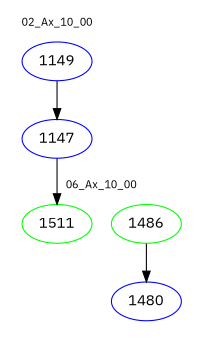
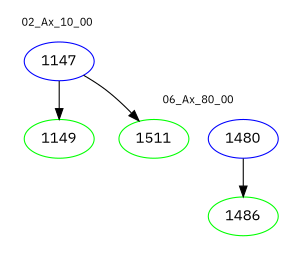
node "1149": color blue -> green
edge "1149" -> "1147": reversed
cluster "06_Ax_10_00": label "06_Ax_10_00" -> "06_Ax_80_00"
edge "1486" -> "1480": reversed
